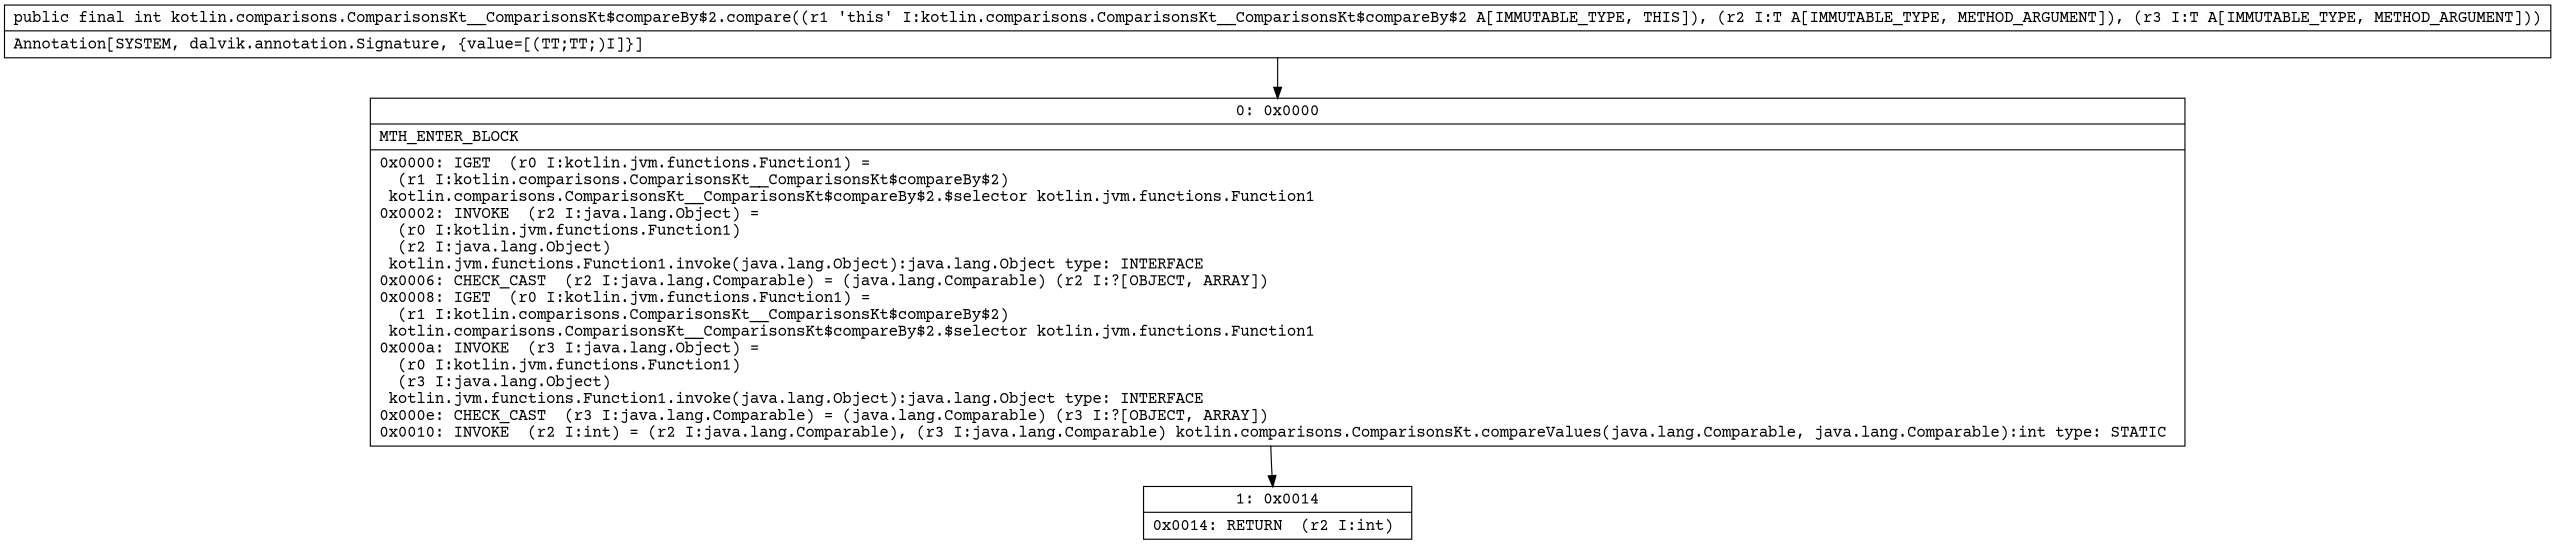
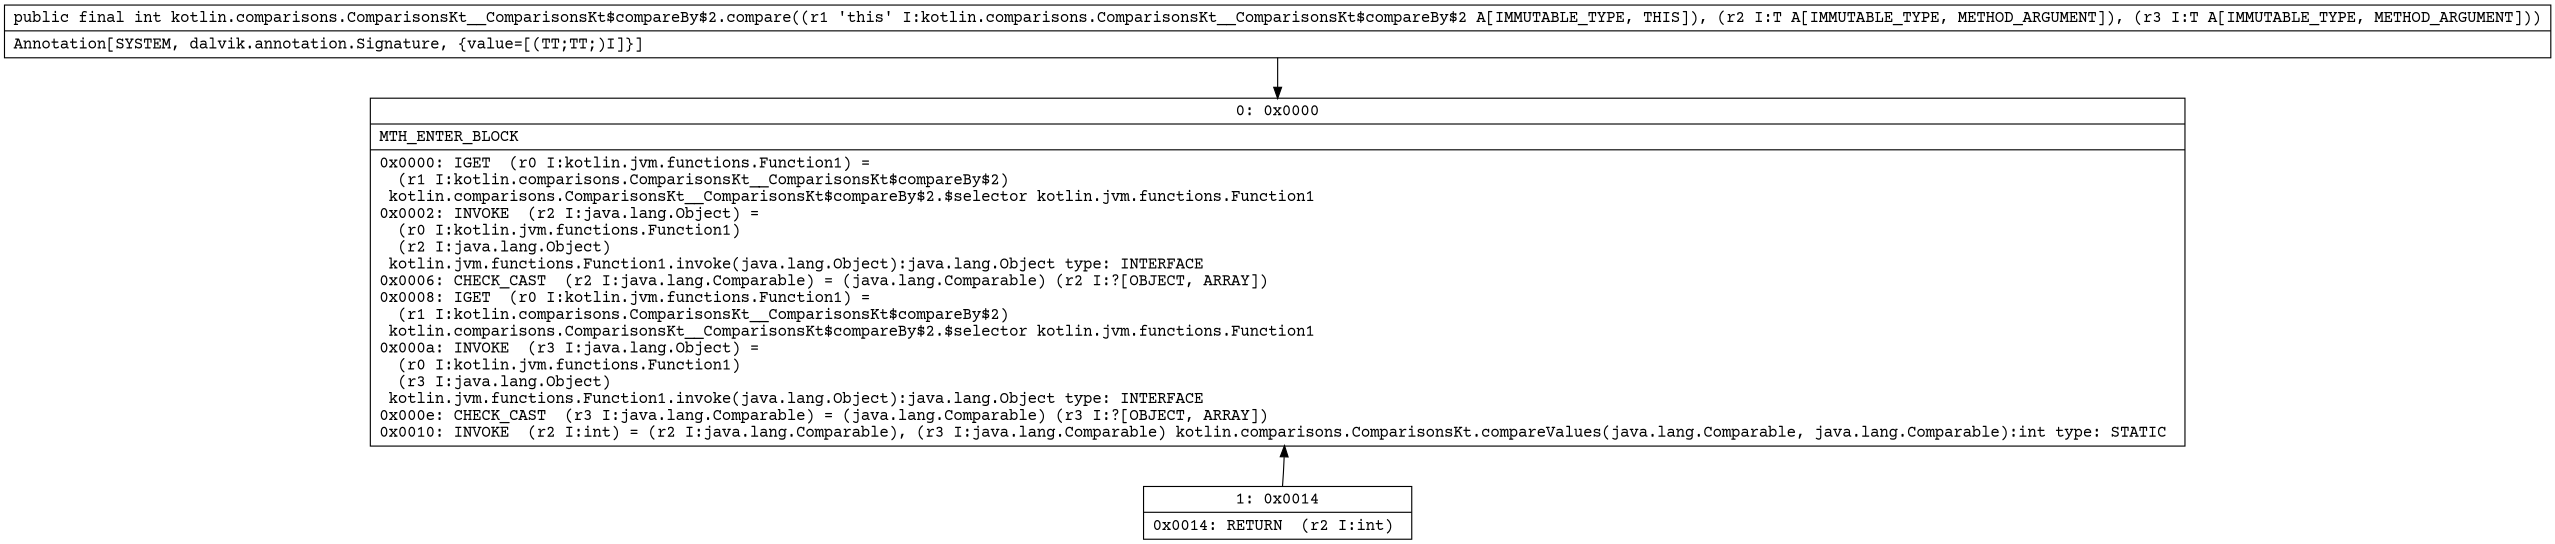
edge "0: 0x0000" -> "1: 0x0014": reversed
